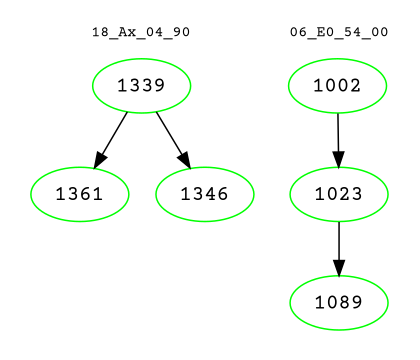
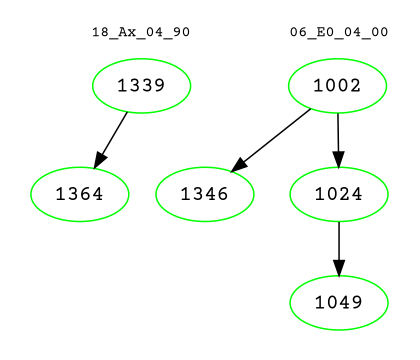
cluster "06_E0_54_00": label "06_E0_54_00" -> "06_E0_04_00"
edge "1339" -> "1346": now "1002" -> "1346"
node "1361": label "1361" -> "1364"
node "1023": label "1023" -> "1024"
node "1089": label "1089" -> "1049"
